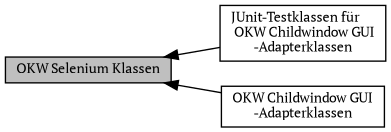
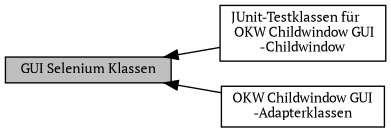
node "JUnit-Testklassen für OKW Childwindow GUI -Adapterklassen": label "JUnit-Testklassen für OKW Childwindow GUI -Adapterklassen" -> "JUnit-Testklassen für OKW Childwindow GUI -Childwindow"
node "OKW Selenium Klassen": label "OKW Selenium Klassen" -> "GUI Selenium Klassen"
